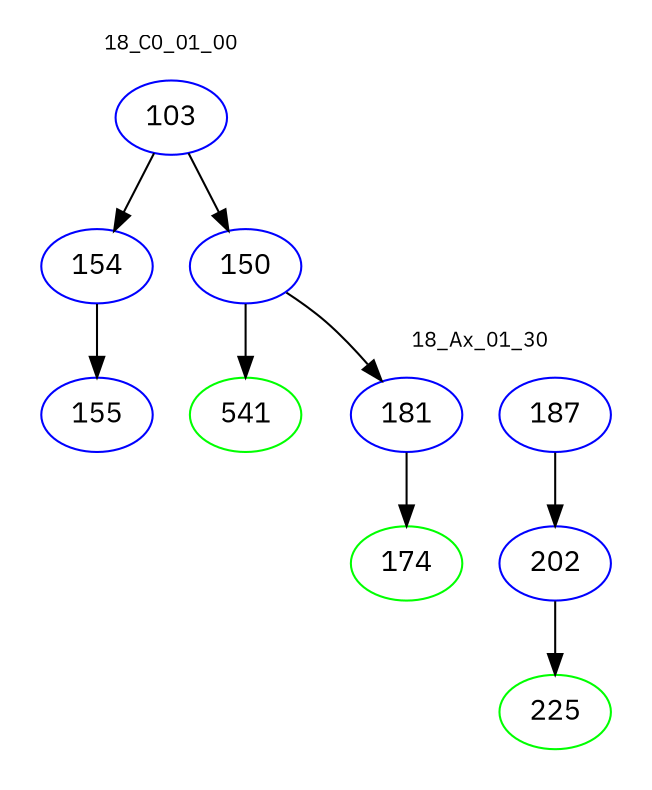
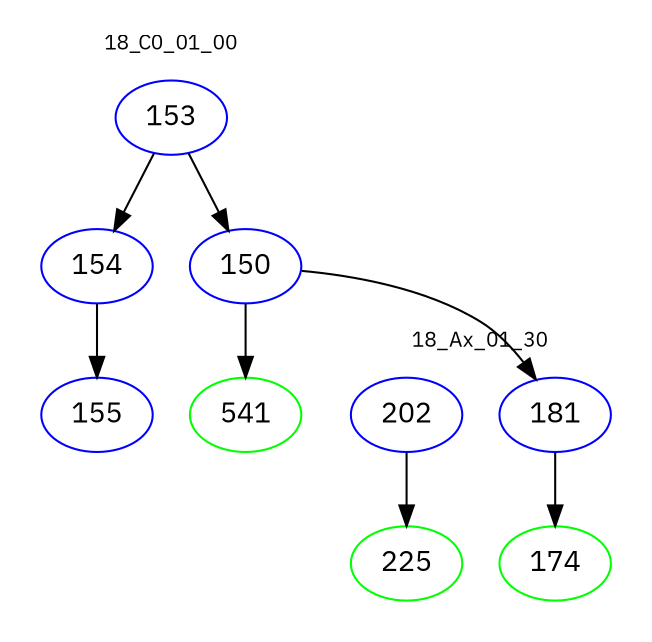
node "103": label "103" -> "153"
node "187": removed
